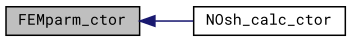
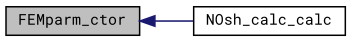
node "NOsh_calc_ctor": label "NOsh_calc_ctor" -> "NOsh_calc_calc"
